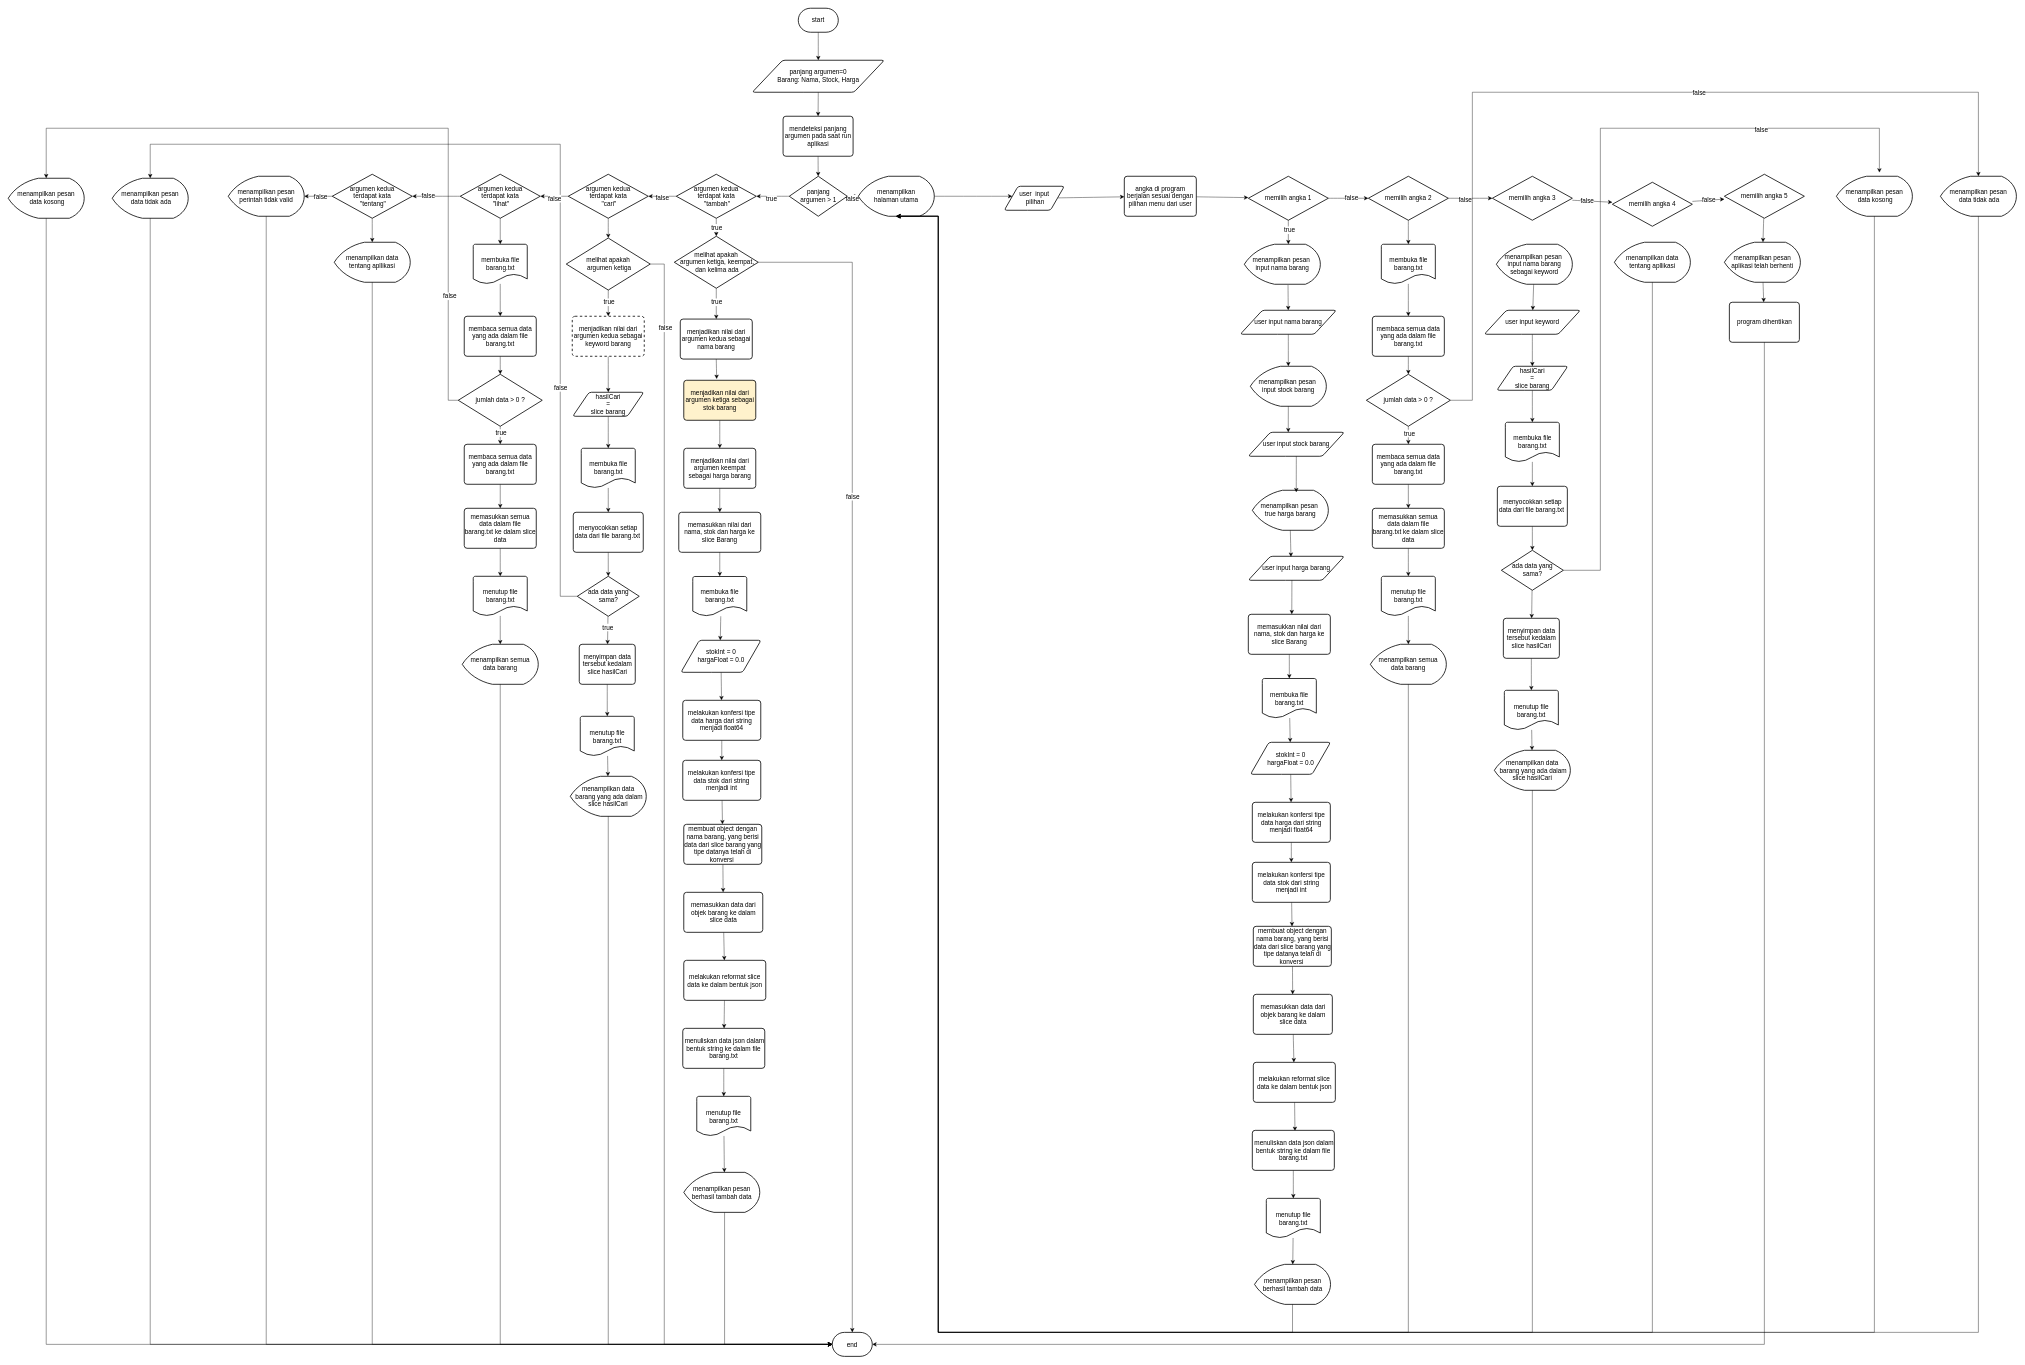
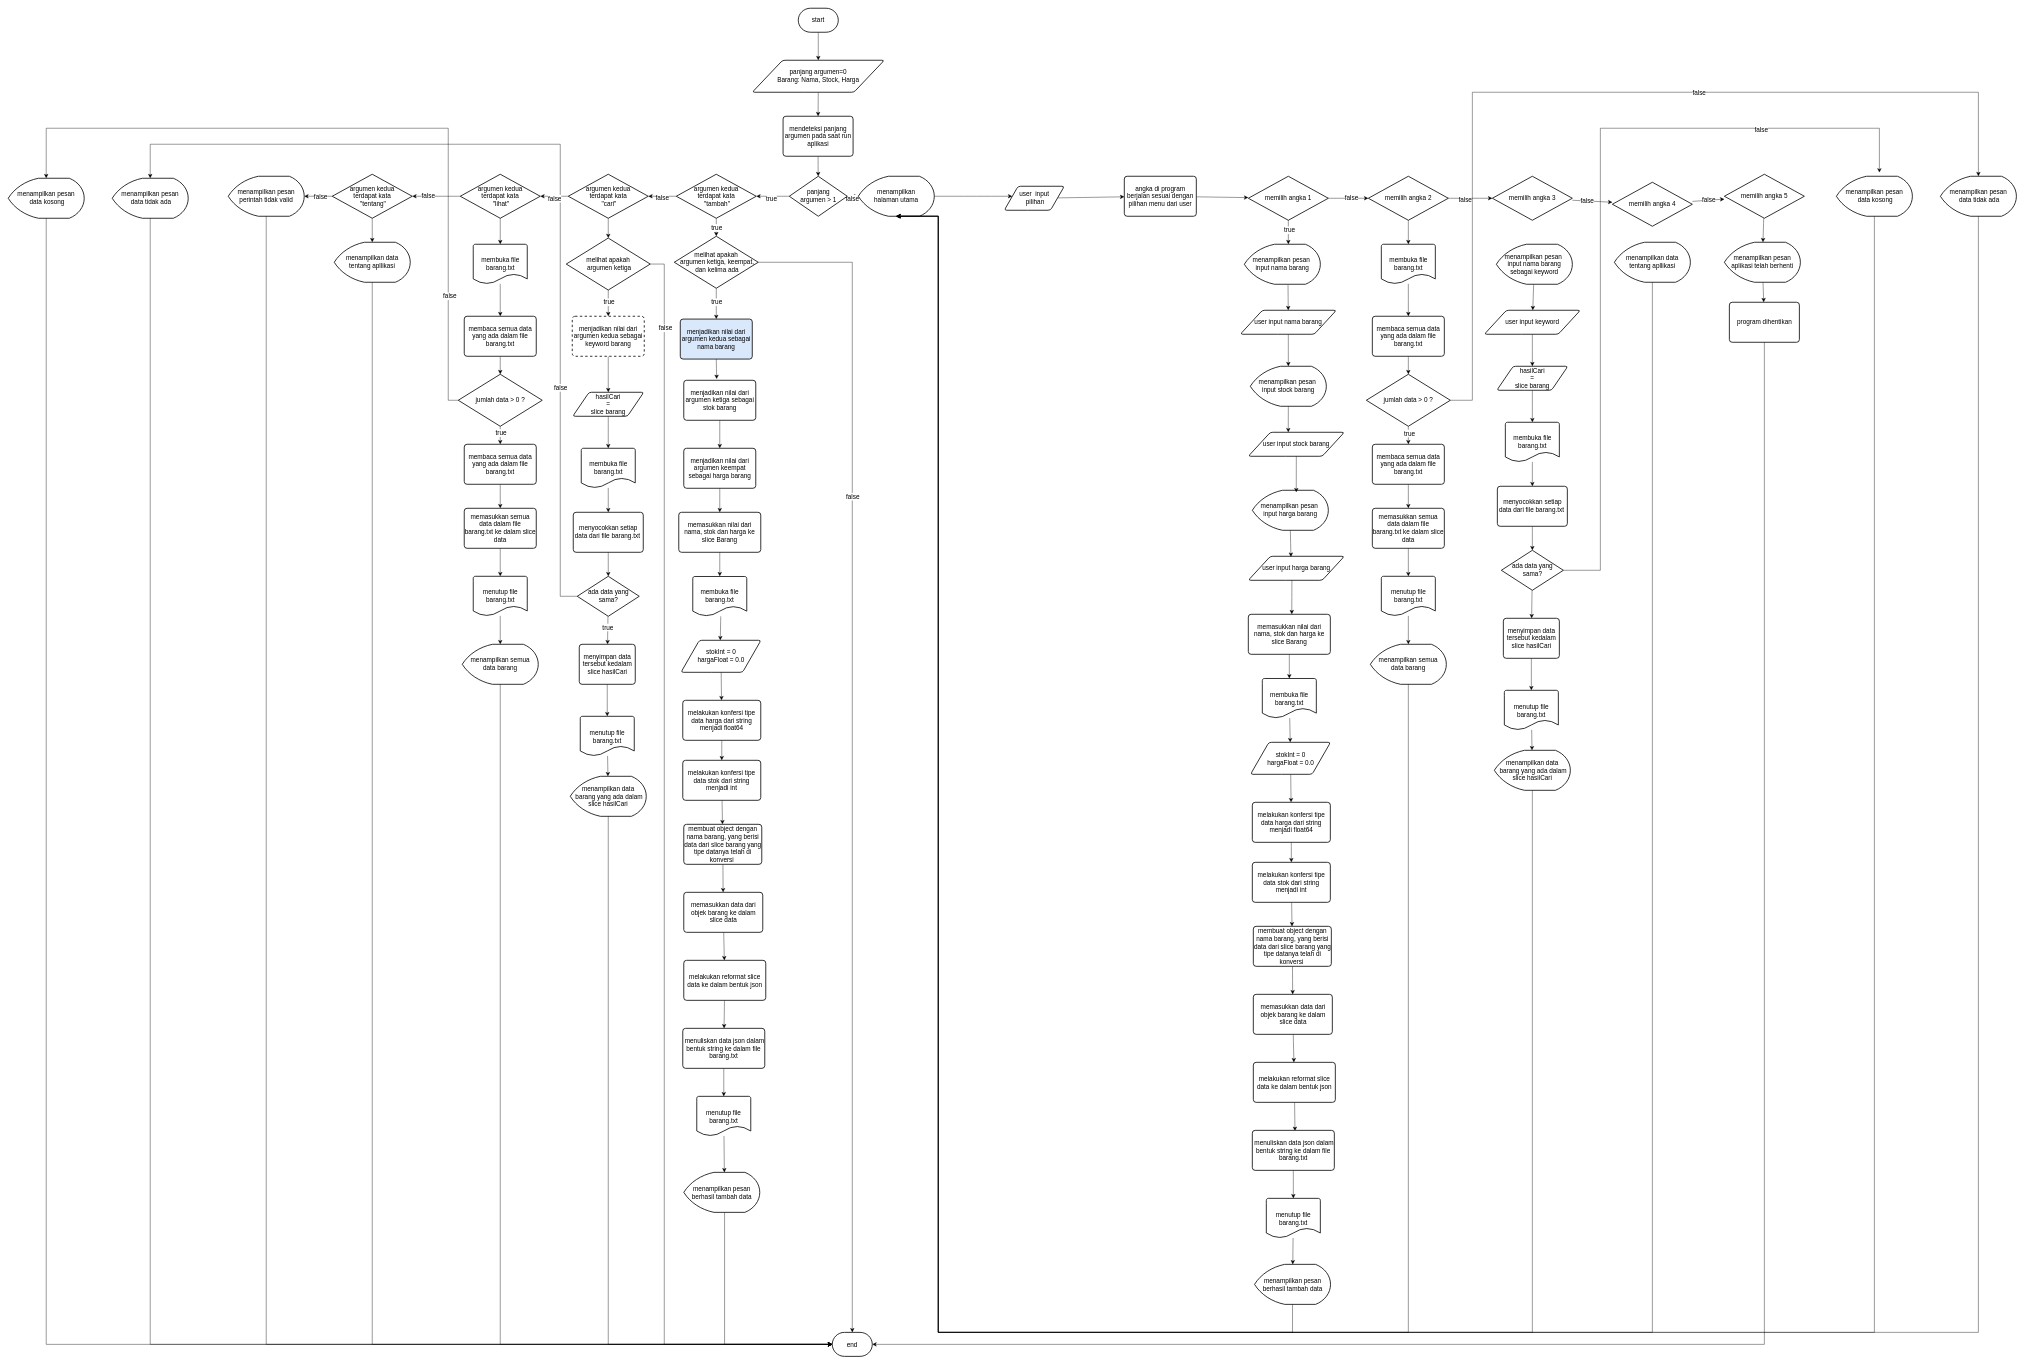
node "menjadikan nilai dari argumen kedua sebagai nama barang": fillcolor #ffffff -> #dae8fc
node "menjadikan nilai dari argumen ketiga sebagai stok barang": fillcolor #fff2cc -> #ffffff
node "menampilkan pesan true harga barang": label "menampilkan pesan true harga barang" -> "menampilkan pesan input harga barang"
